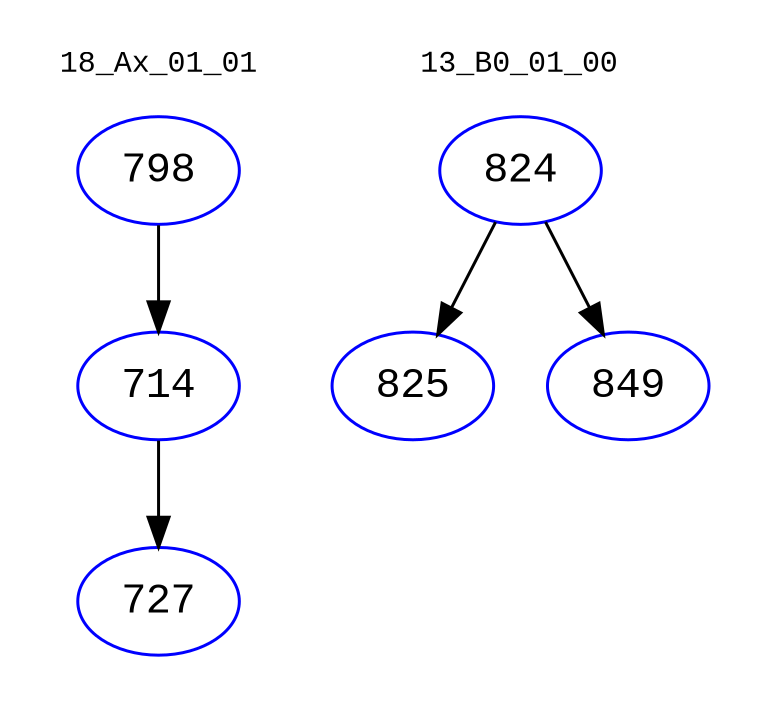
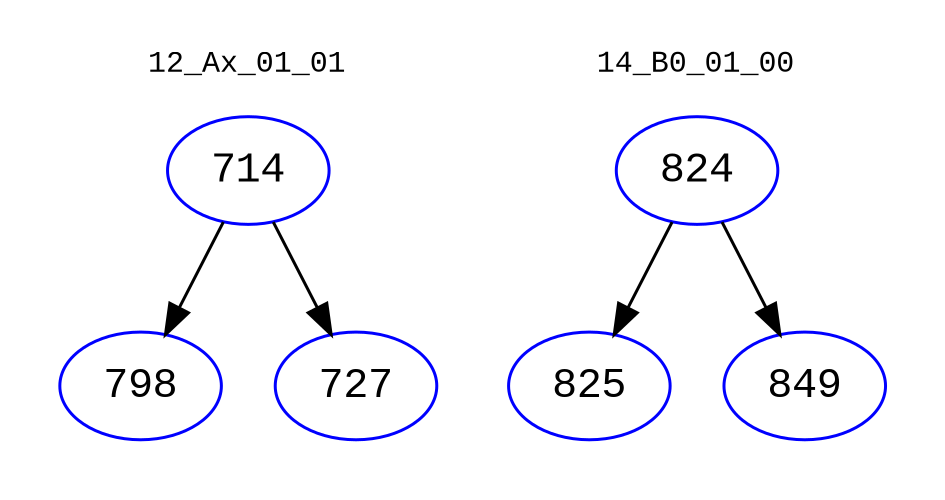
cluster "18_Ax_01_01": label "18_Ax_01_01" -> "12_Ax_01_01"
cluster "13_B0_01_00": label "13_B0_01_00" -> "14_B0_01_00"
edge "798" -> "714": reversed
